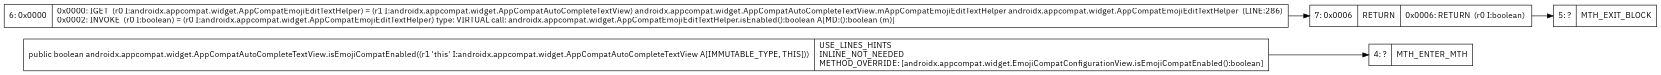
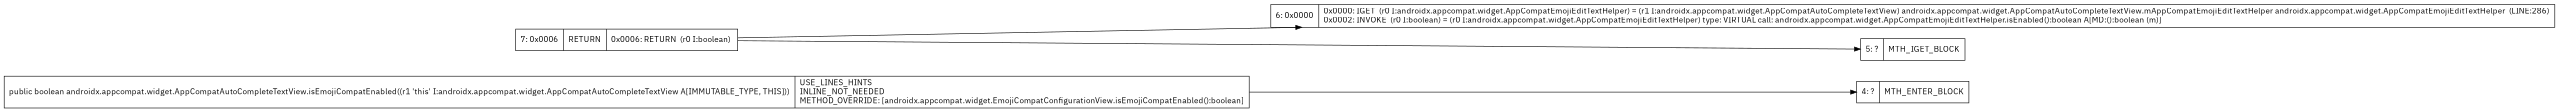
edge "6: 0x0000" -> "7: 0x0006": reversed
node "5: ?": text "MTH_EXIT_BLOCK" -> "MTH_IGET_BLOCK"
node "4: ?": text "MTH_ENTER_MTH" -> "MTH_ENTER_BLOCK"
